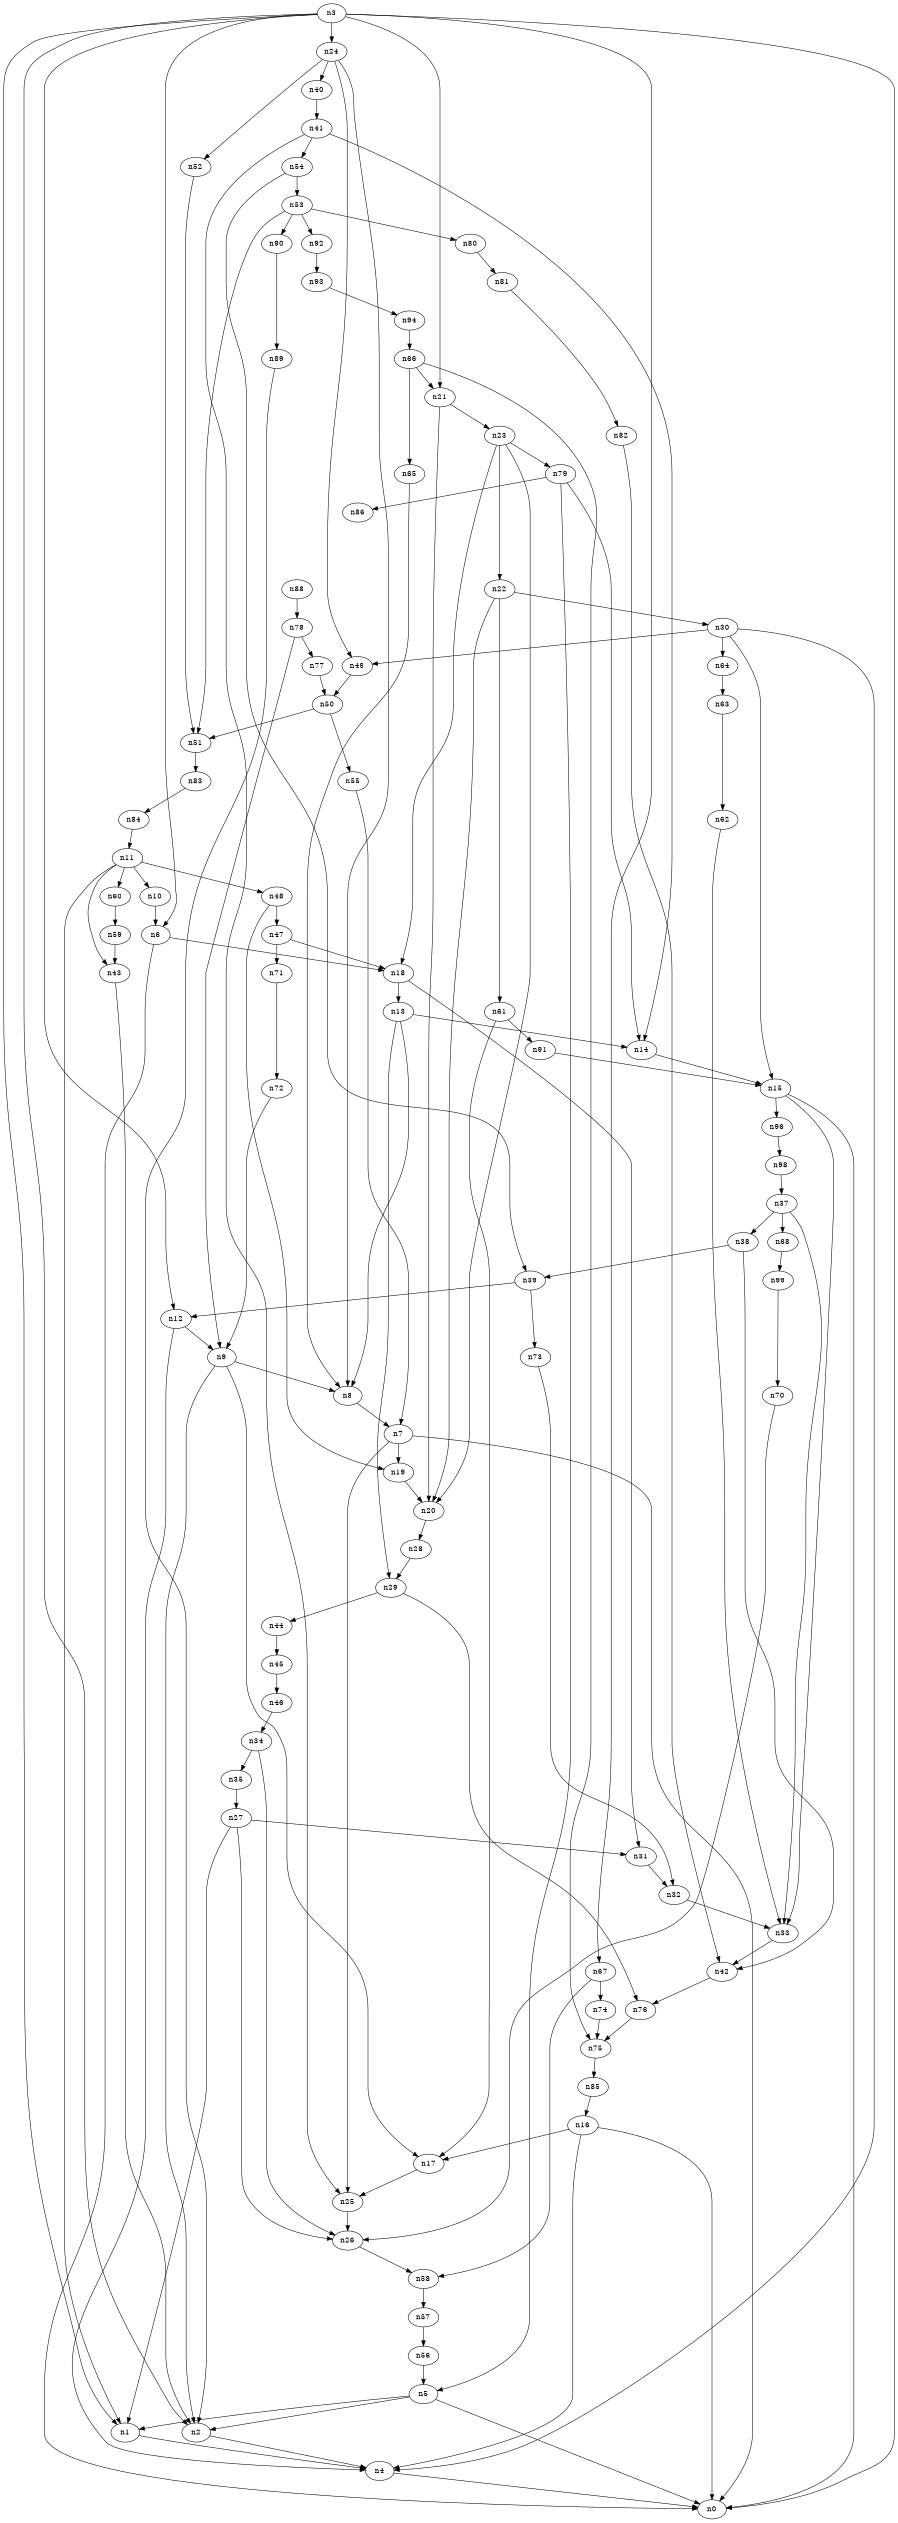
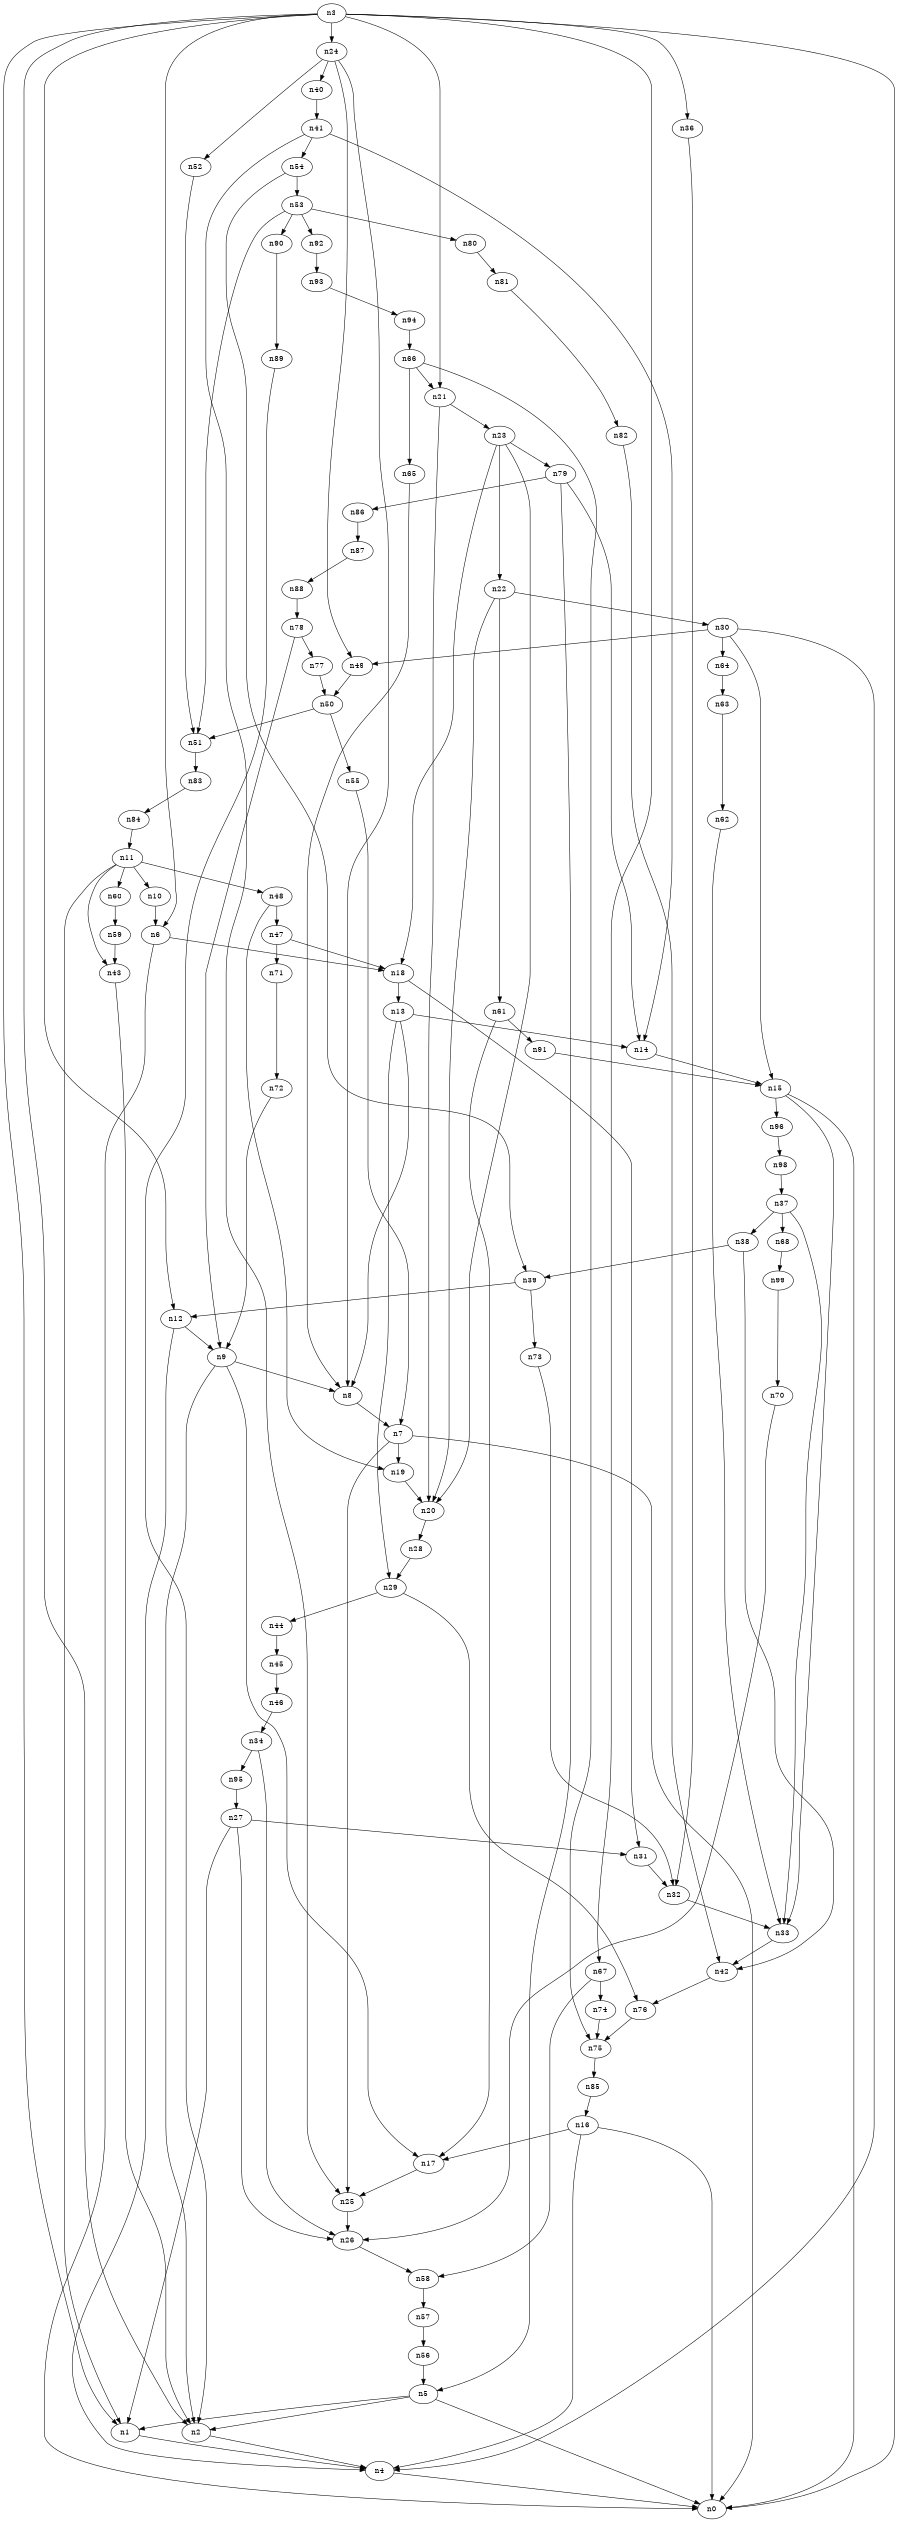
node "n36": added
node "n87": added
node "n35": label "n35" -> "n95"
